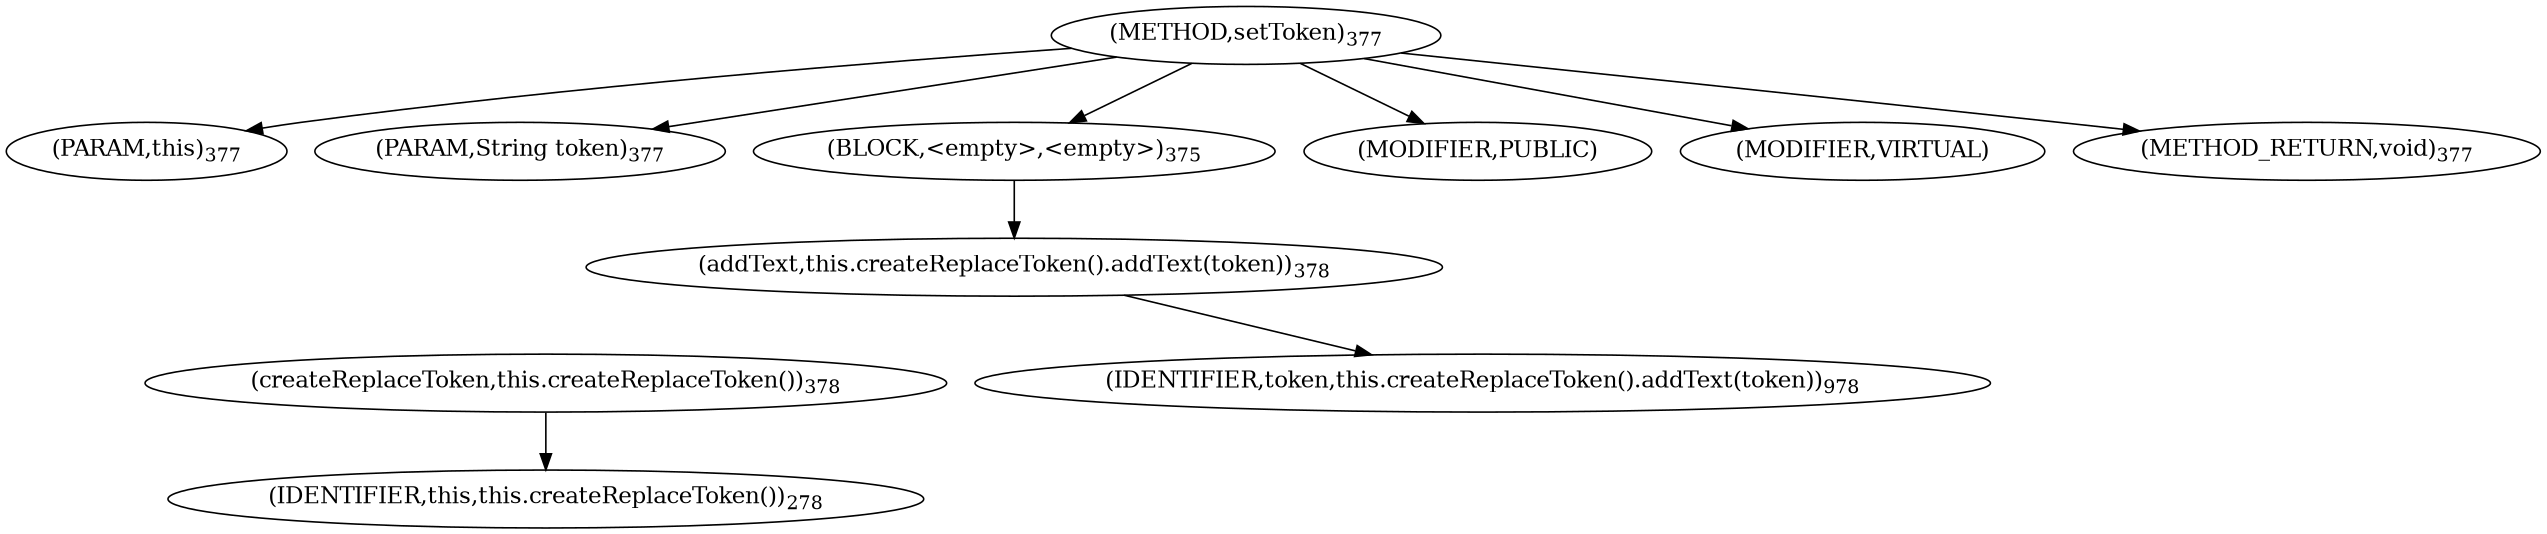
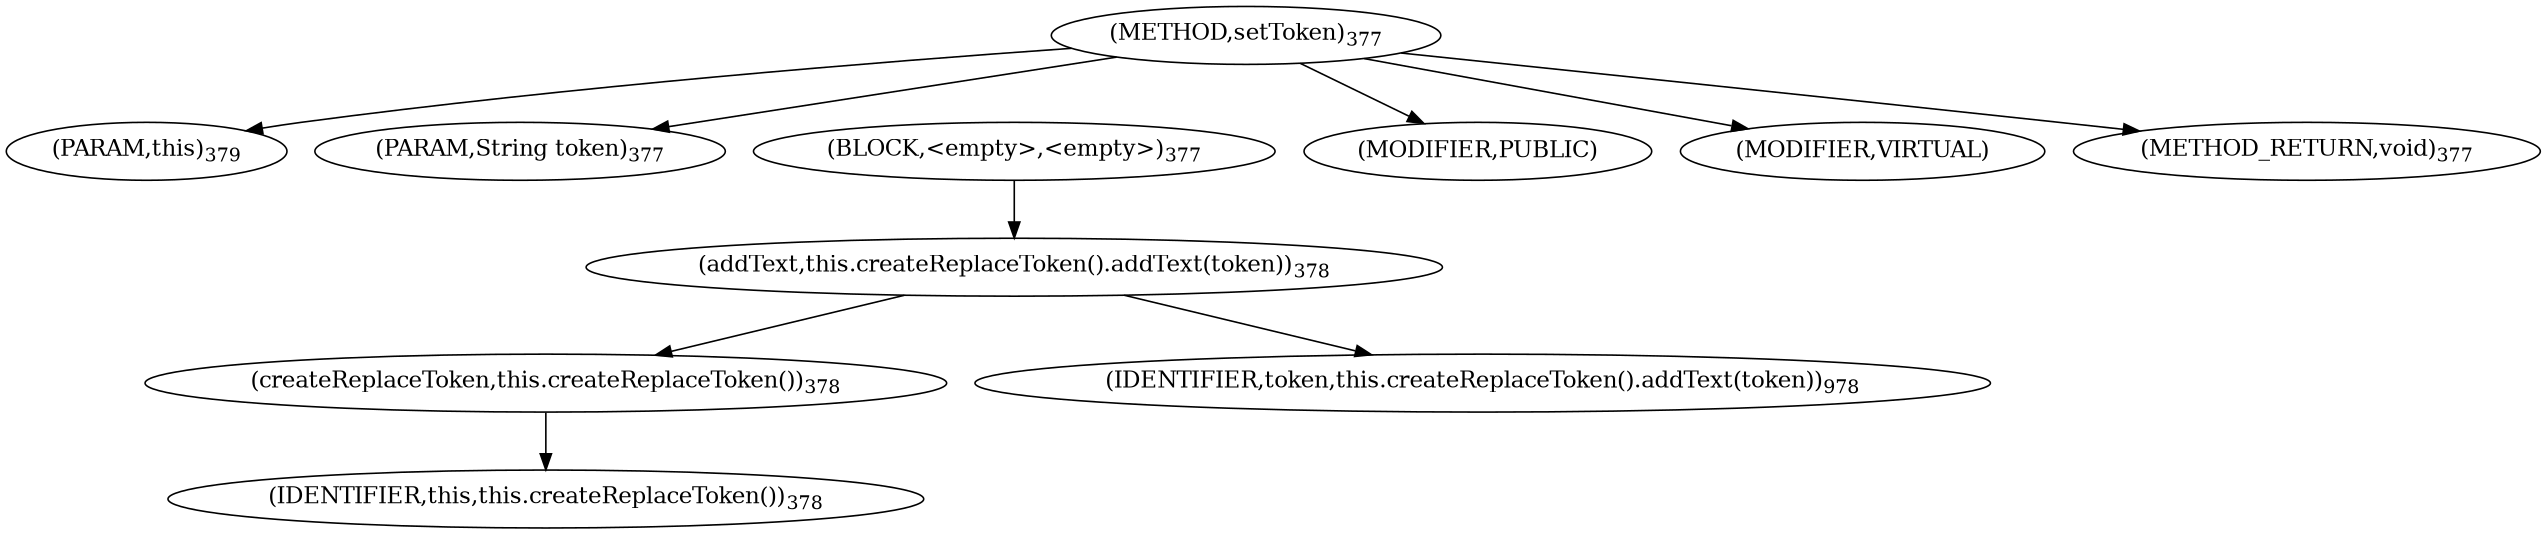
edge "(METHOD,setToken)" -> "(BLOCK,<empty>,<empty>)": removed
node "(PARAM,this)": text "377" -> "379"
node "(BLOCK,<empty>,<empty>)": text "375" -> "377"
edge "(addText,this.createReplaceToken().addText(token))" -> "(createReplaceToken,this.createReplaceToken())": added
node "(IDENTIFIER,this,this.createReplaceToken())": text "278" -> "378"
